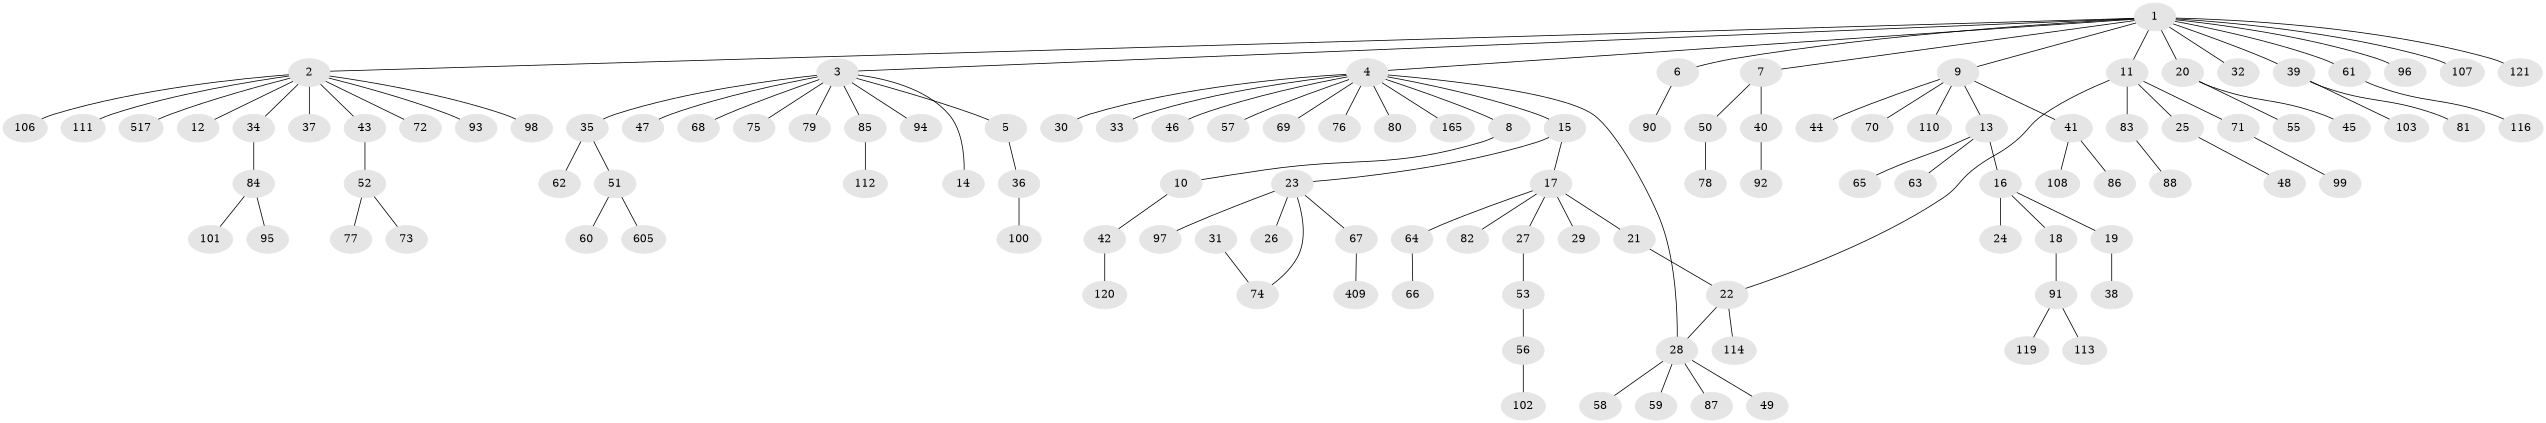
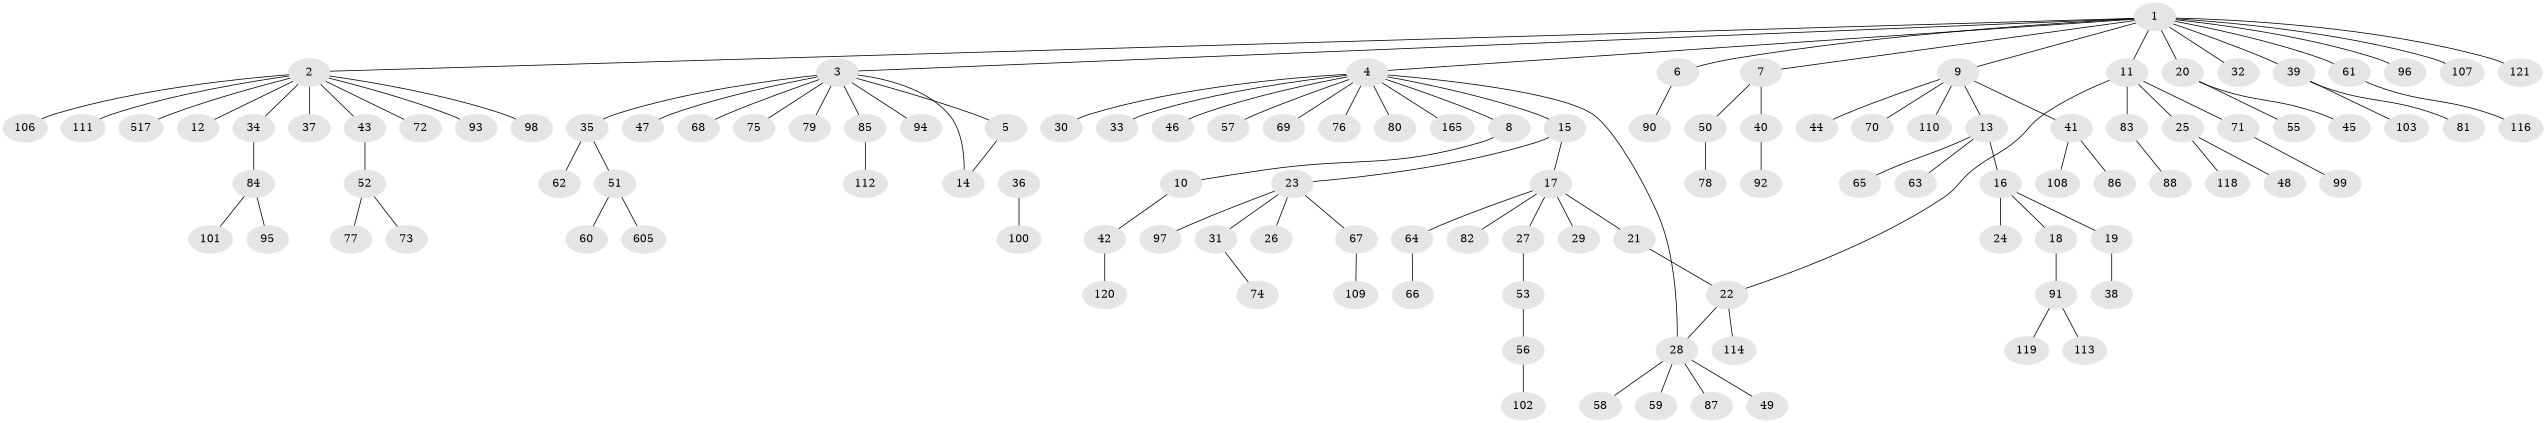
edge "5" -- "36": now "5" -- "14"
node "118": added
edge "23" -- "74": now "23" -- "31"
node "409": label "409" -> "109"
